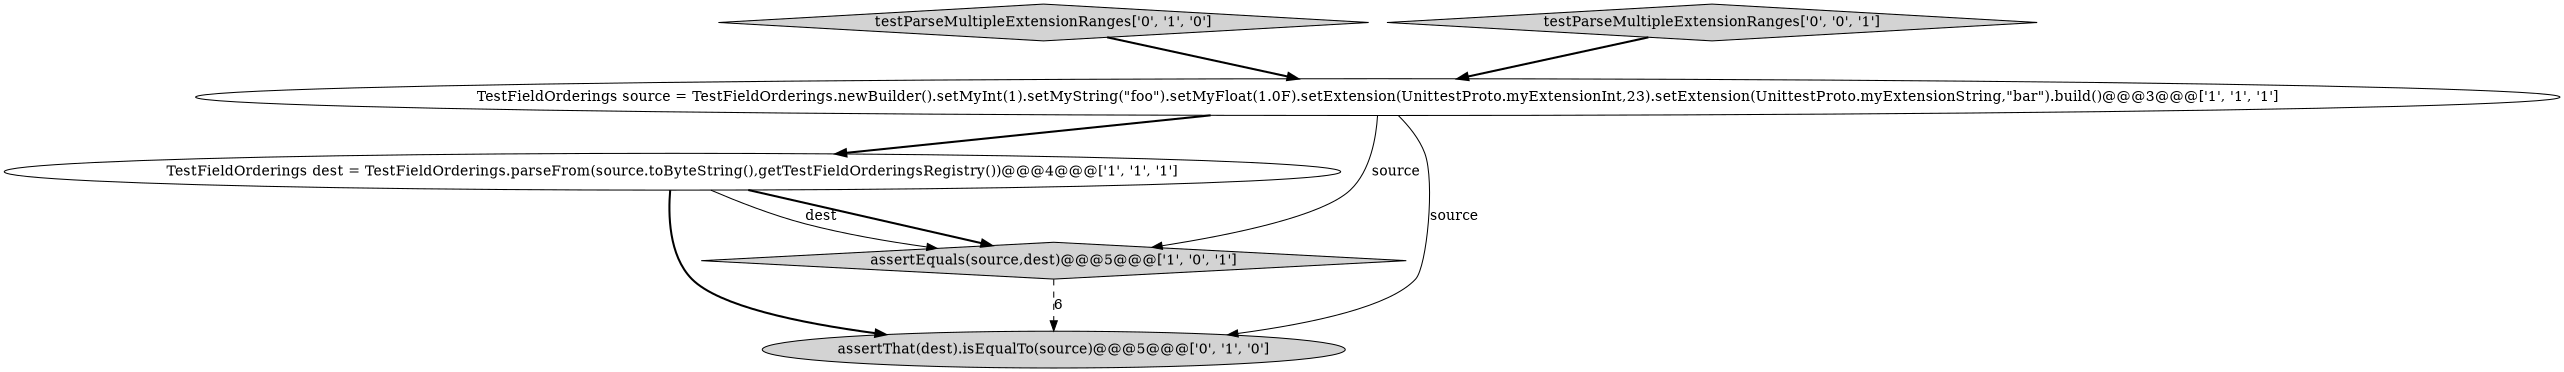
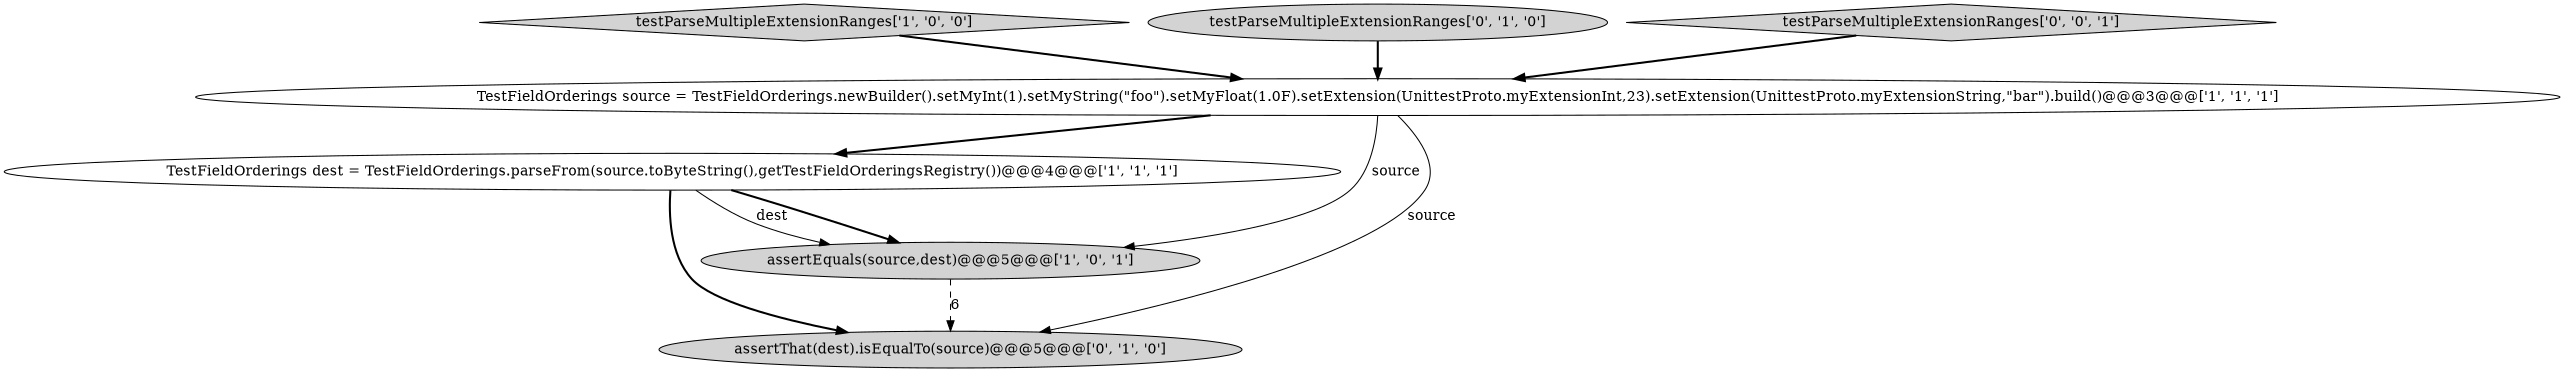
node "testParseMultipleExtensionRanges['1', '0', '0']": added
node "testParseMultipleExtensionRanges['0', '1', '0']": shape diamond -> ellipse
node "assertEquals(source,dest)@@@5@@@['1', '0', '1']": shape diamond -> ellipse
